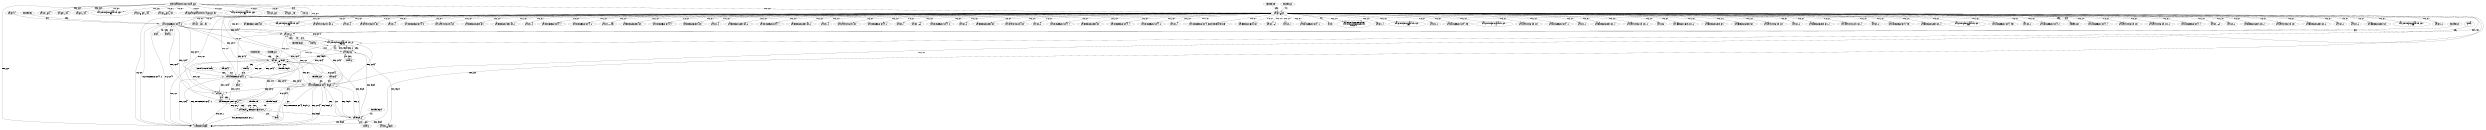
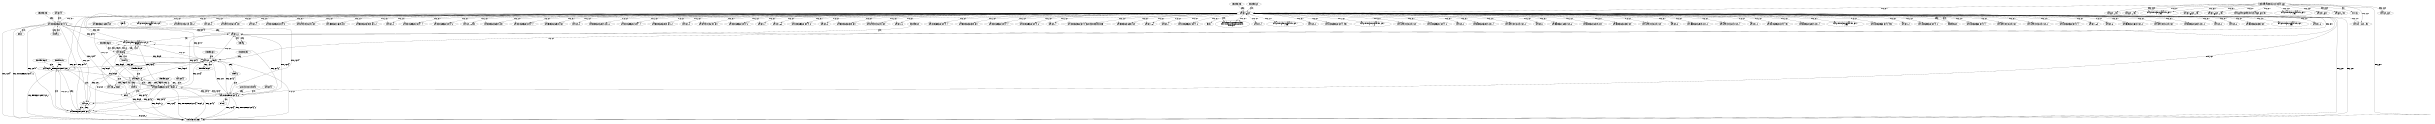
edge "(Call,tptr += length)" -> "(Call,ND_TCHECK2(tptr[3], length - 3))": now "(Call,tptr += length)" -> "(Call,length = EXTRACT_16BITS(tptr+1))"
